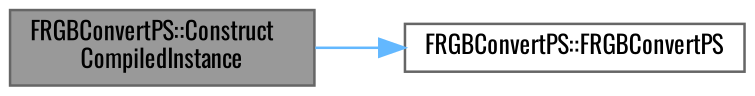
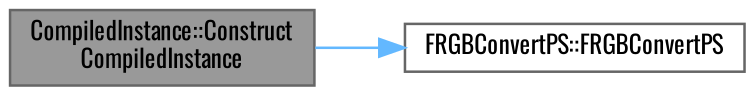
node "FRGBConvertPS::Construct CompiledInstance": label "FRGBConvertPS::Construct CompiledInstance" -> "CompiledInstance::Construct CompiledInstance"
